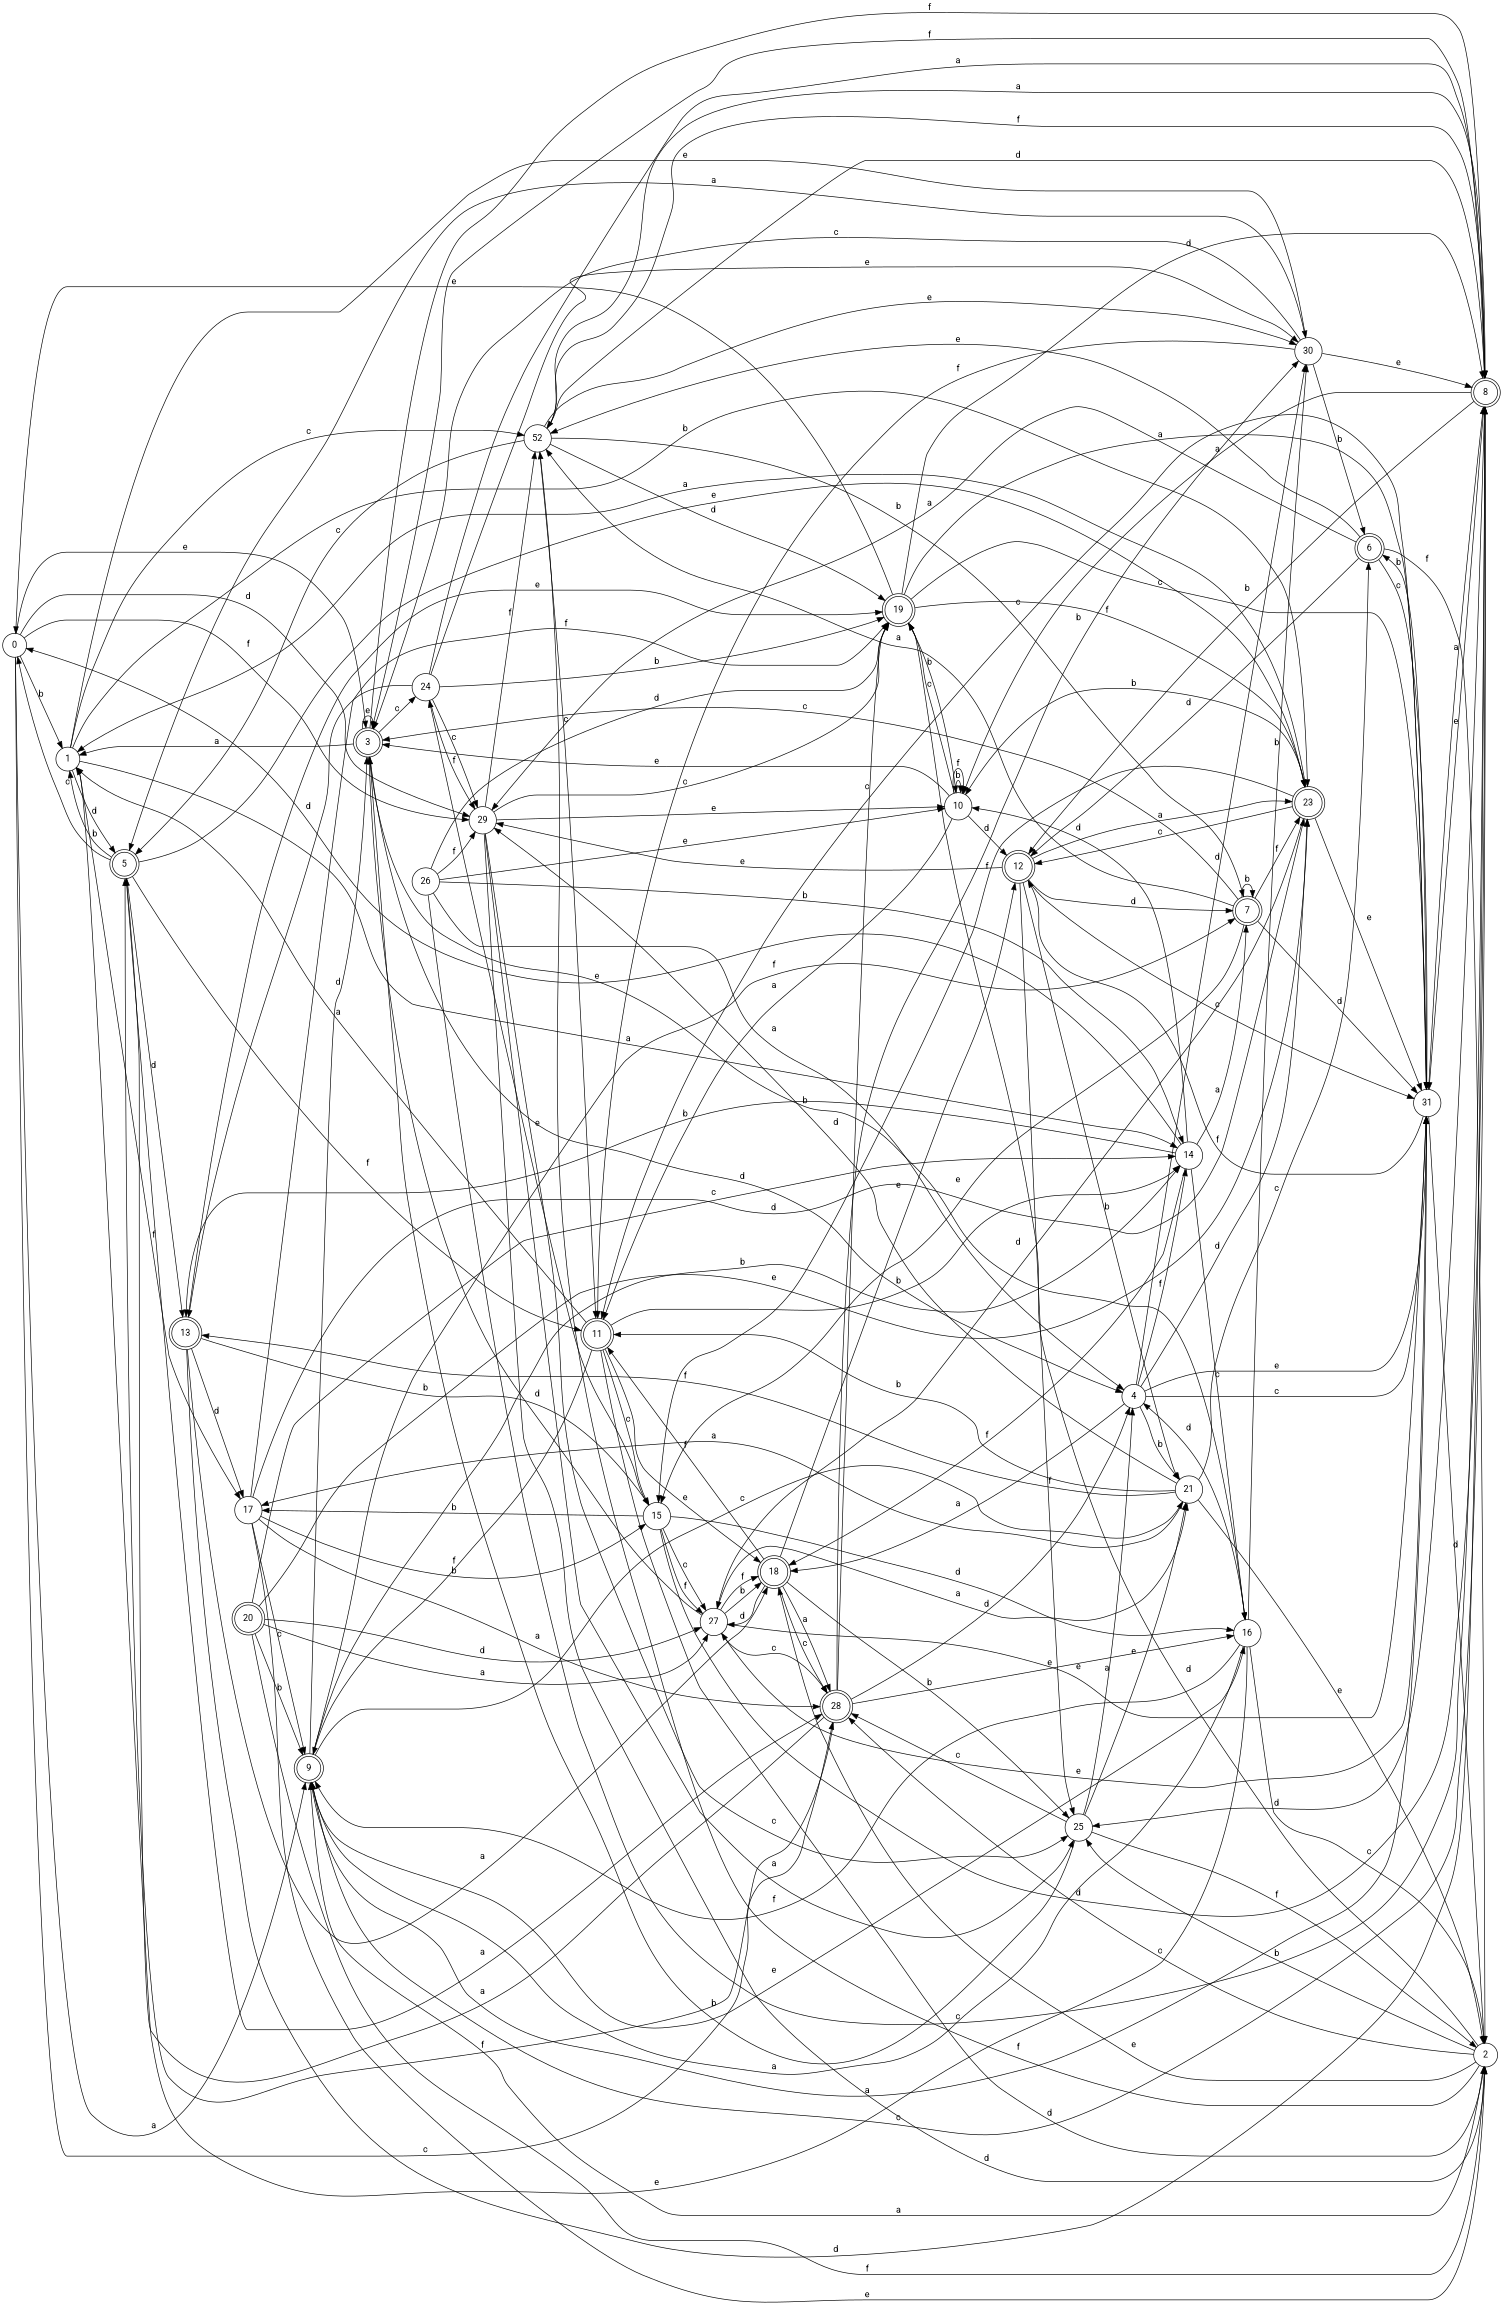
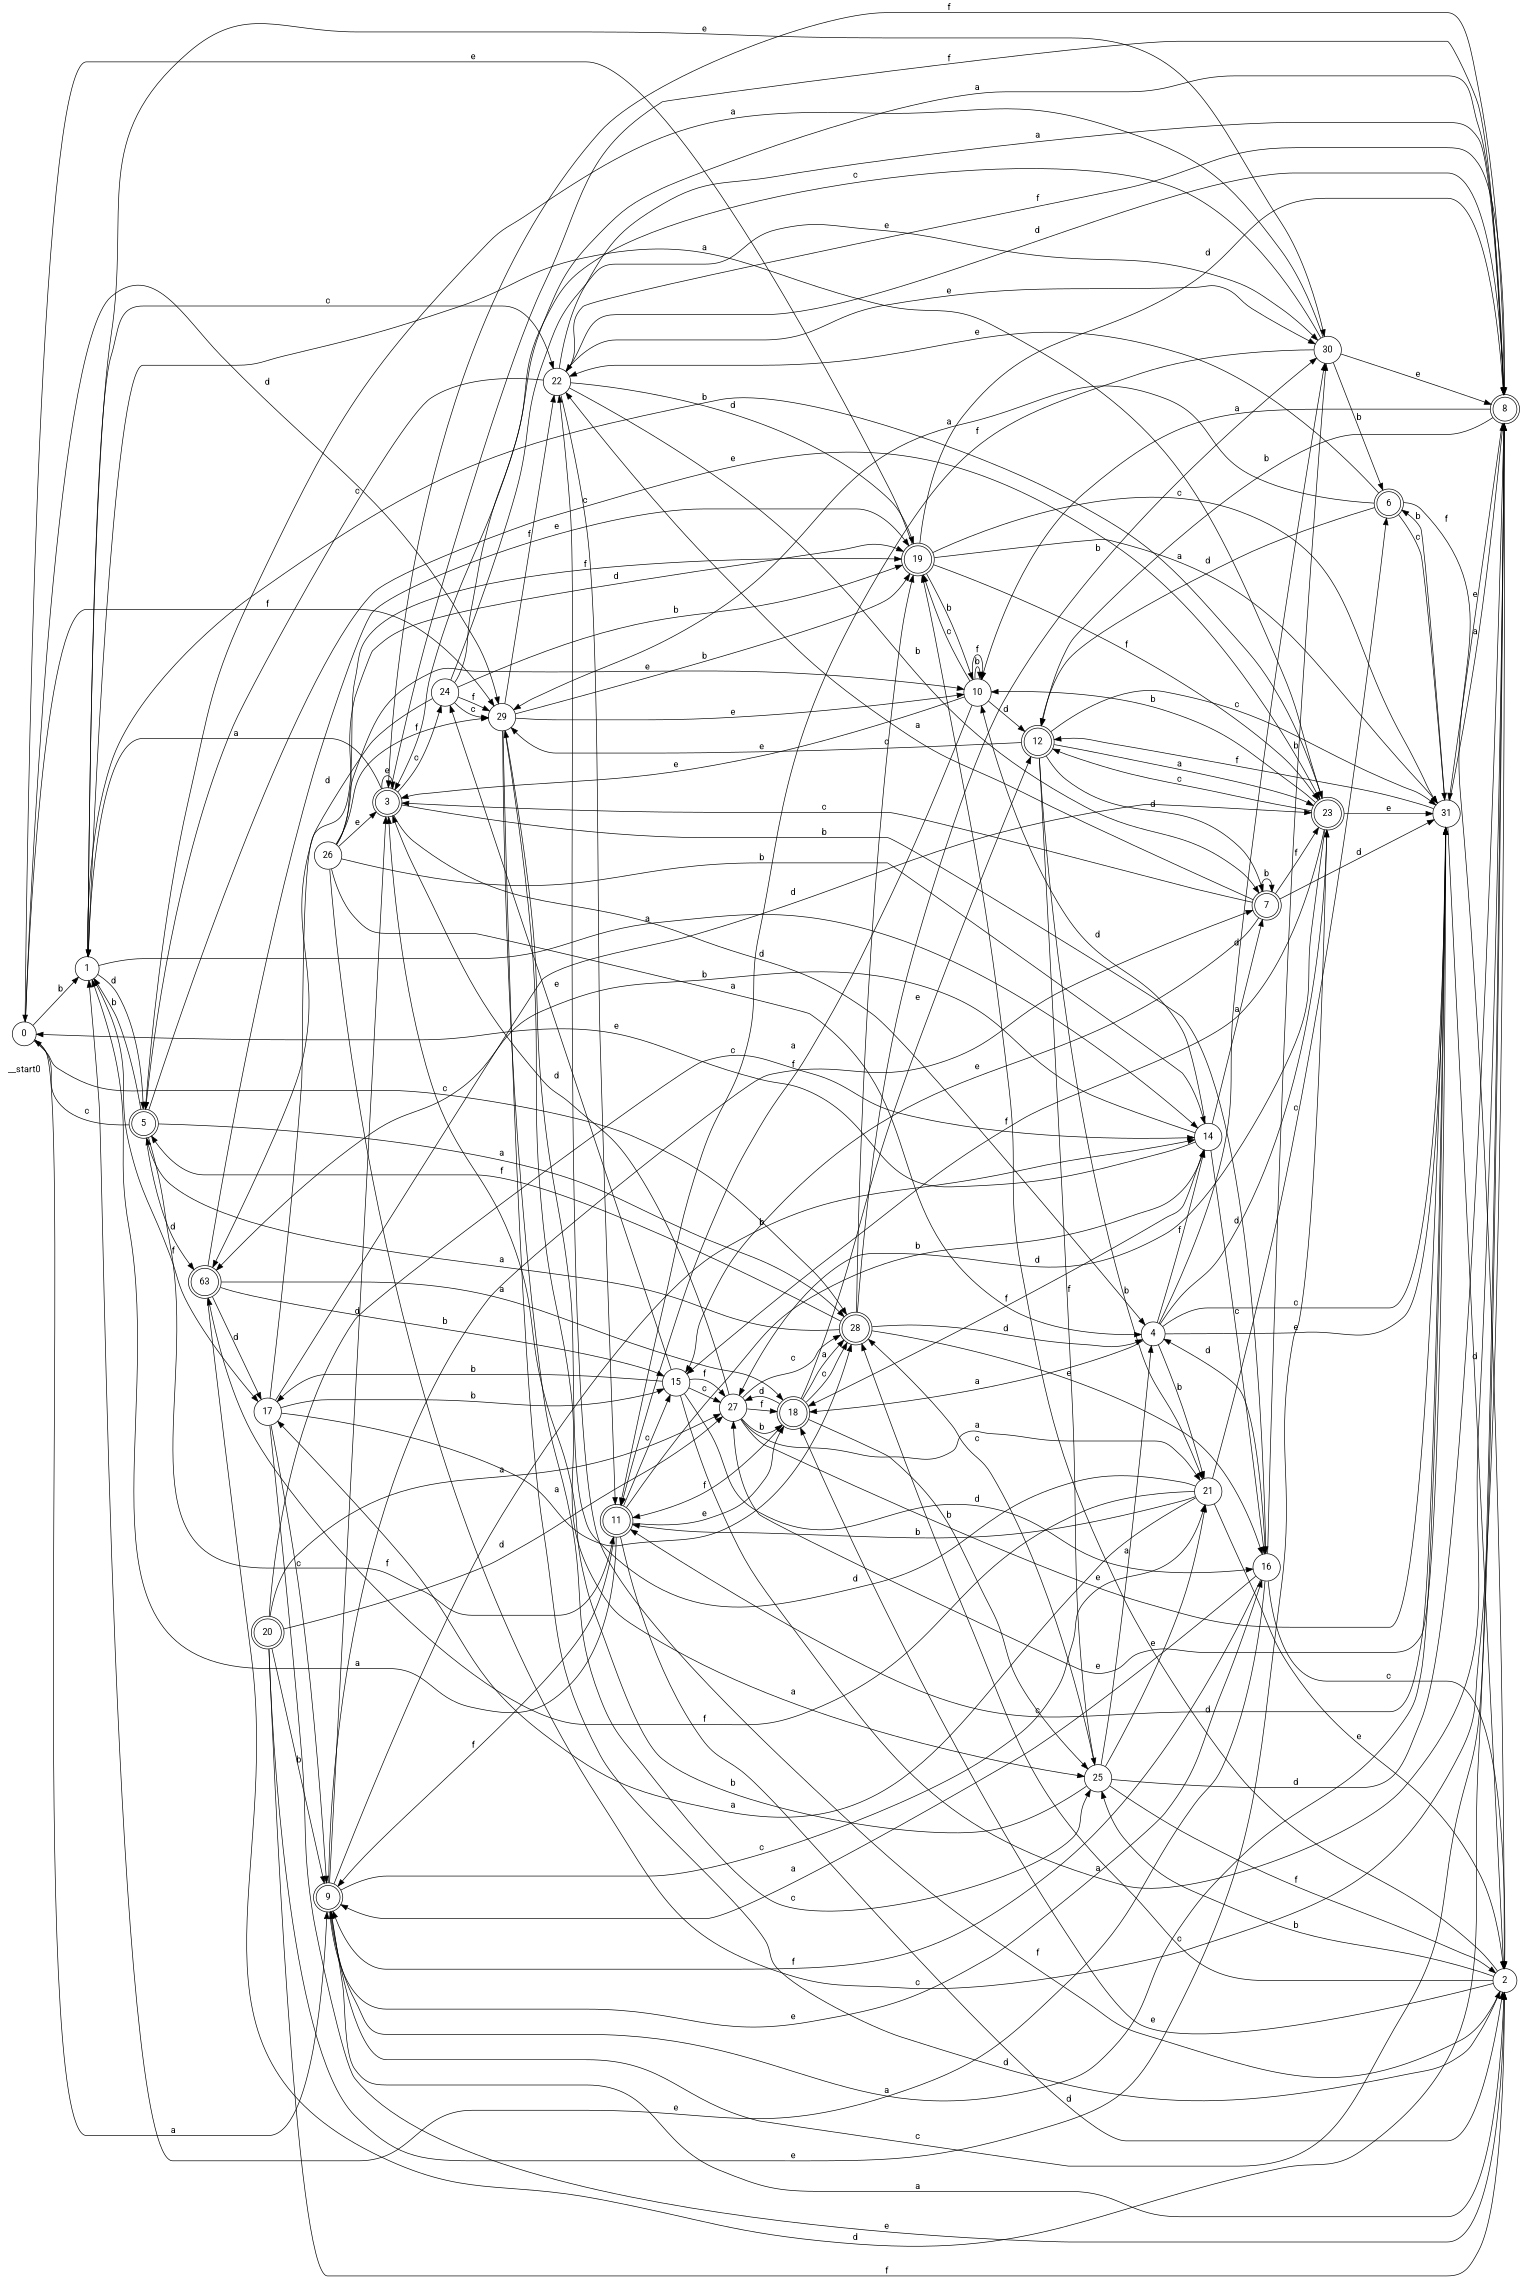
node "52": label "52" -> "22"
edge "0" -> "3": now "26" -> "3"
edge "29" -> "19": label "c" -> "b"
node "__start0": added
edge "8" -> "25": reversed
node "13": label "13" -> "63"
edge "15" -> "8": label "d" -> "a"
